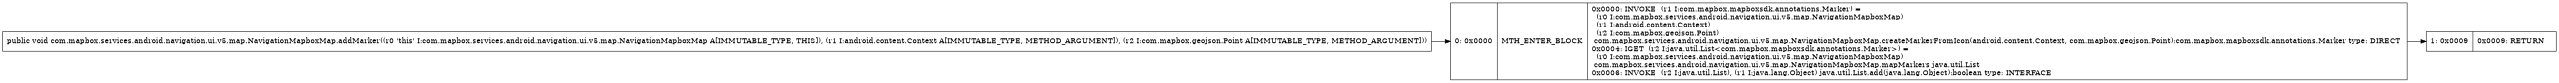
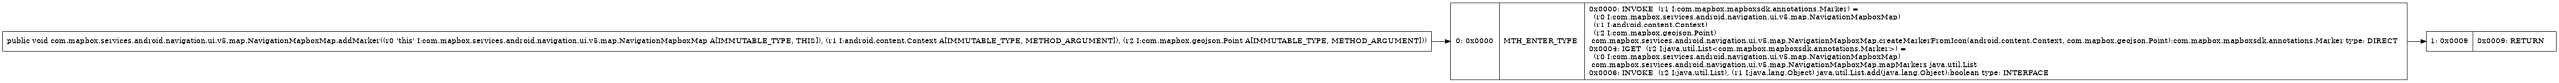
node "0: 0x0000": text "MTH_ENTER_BLOCK" -> "MTH_ENTER_TYPE"
